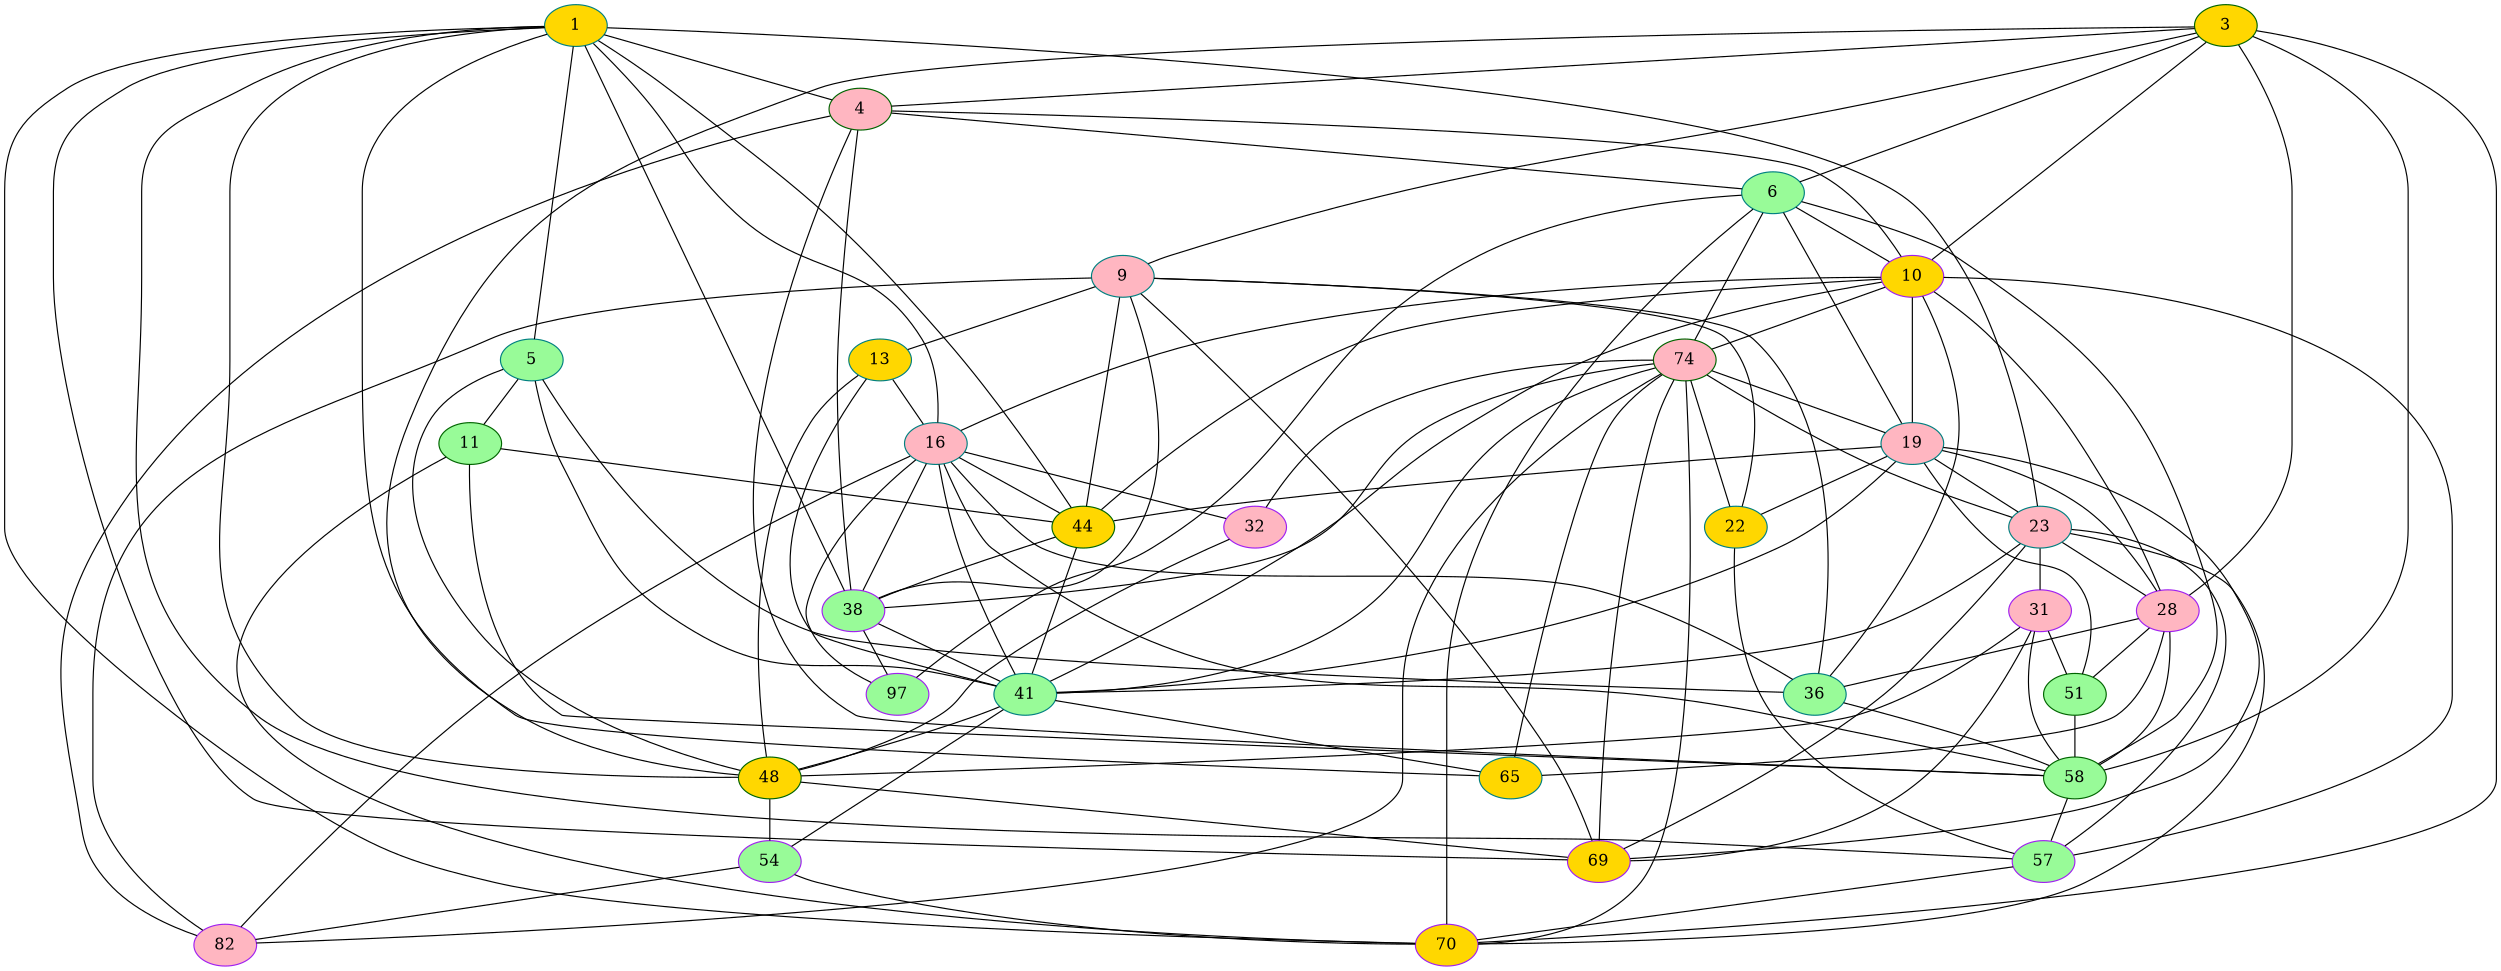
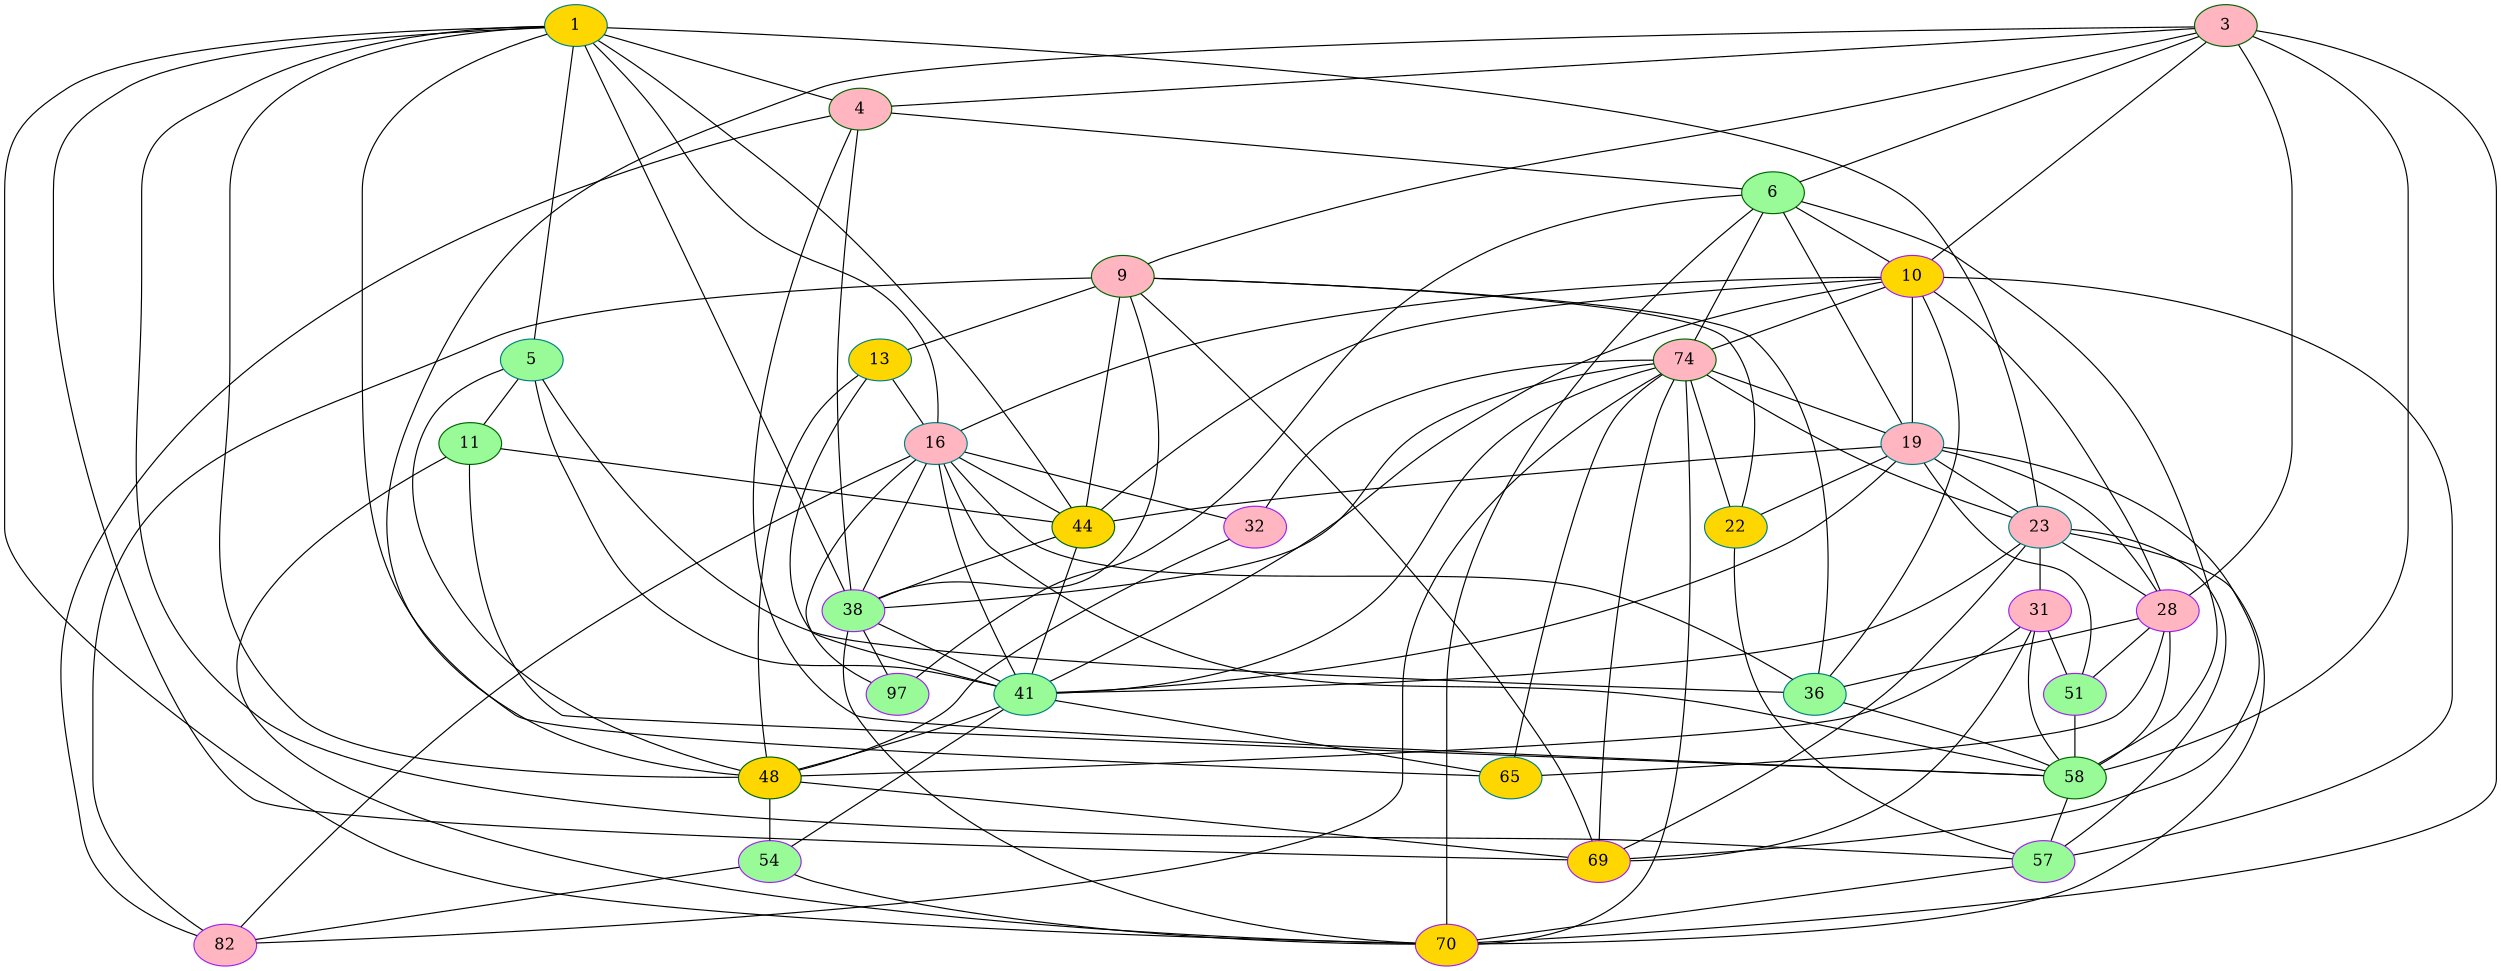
node "3": fillcolor gold -> lightpink
edge "4" -- "10": removed
node "6": color teal -> darkgreen
node "9": color teal -> darkgreen
node "51": color darkgreen -> purple
edge "38" -- "70": added
